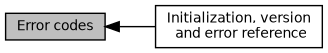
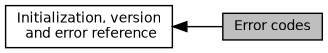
edge "Initialization, version and error reference" -> "Error codes": reversed
